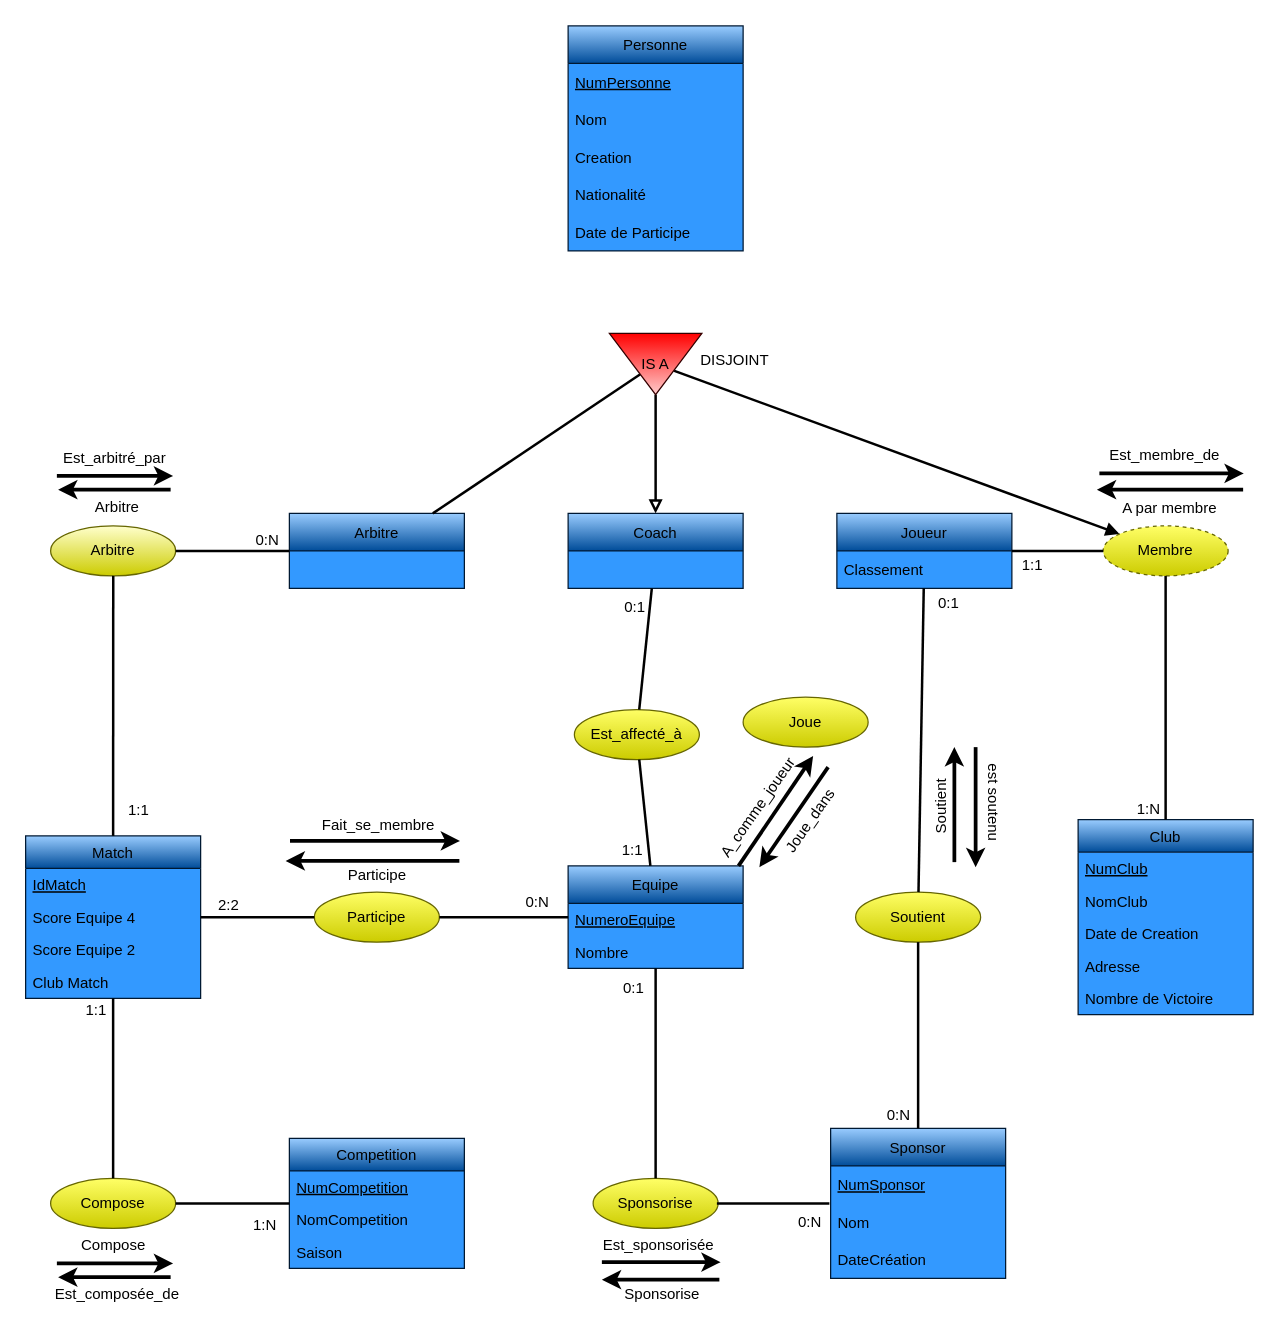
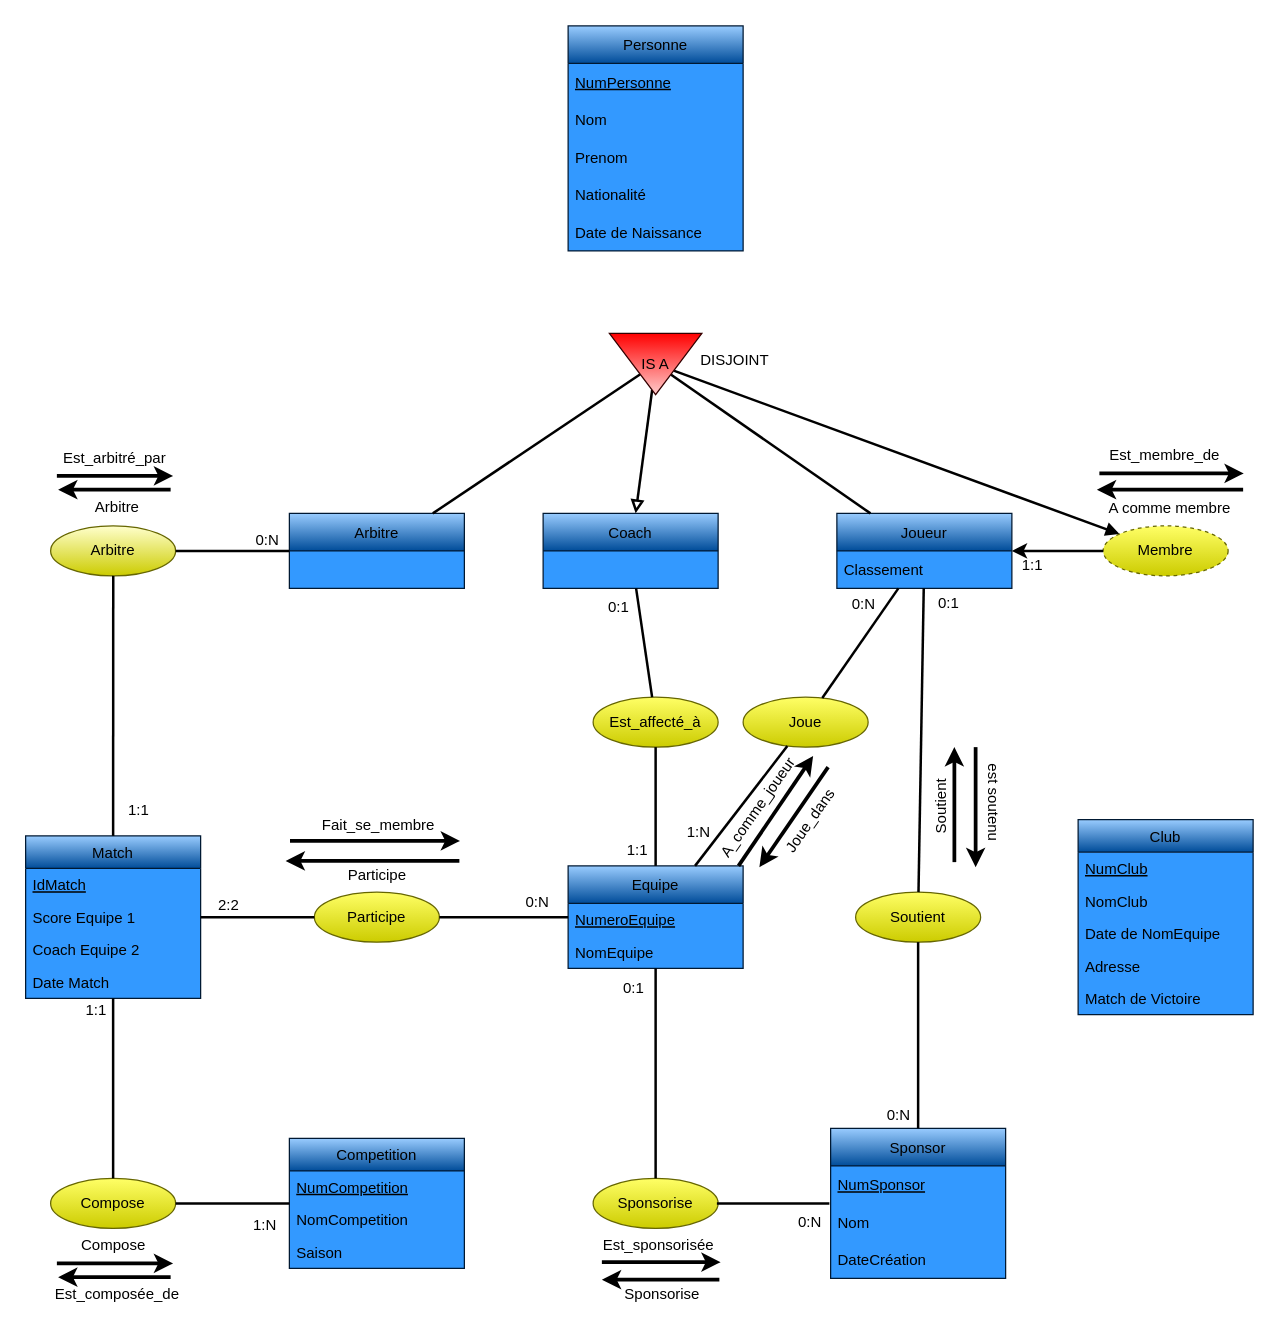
node "Creation": label "Creation" -> "Prenom"
node "Date de Participe": label "Date de Participe" -> "Date de Naissance"
edge "IS A" -- "Joueur": added
node "A par membre": label "A par membre" -> "A comme membre"
node "Coach": moved (656, 551) -> (631, 551)
edge "Joueur" -- "Membre": arrowhead none -> classic
edge "Joueur" -- "Joue": added, label "0:N"
edge "Membre" -- "Club": removed, label "1:N"
node "Est_affecté_à": moved (637, 734) -> (656, 722)
edge "Joue" -- "Equipe": added, label "1:N"
node "Score Equipe 4": label "Score Equipe 4" -> "Score Equipe 1"
node "Date de Creation": label "Date de Creation" -> "Date de NomEquipe"
node "Score Equipe 2": label "Score Equipe 2" -> "Coach Equipe 2"
node "Nombre": label "Nombre" -> "NomEquipe"
node "Club Match": label "Club Match" -> "Date Match"
node "Nombre de Victoire": label "Nombre de Victoire" -> "Match de Victoire"
